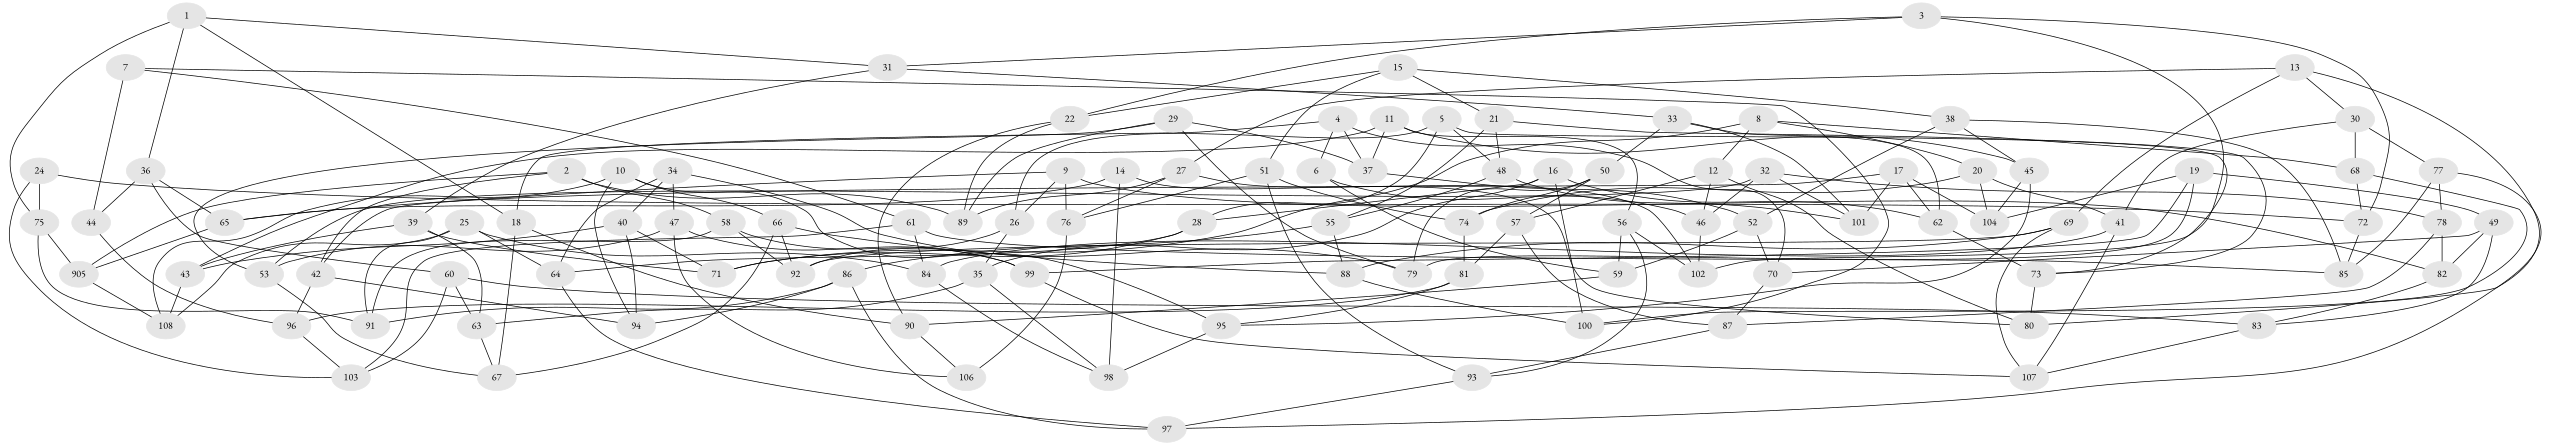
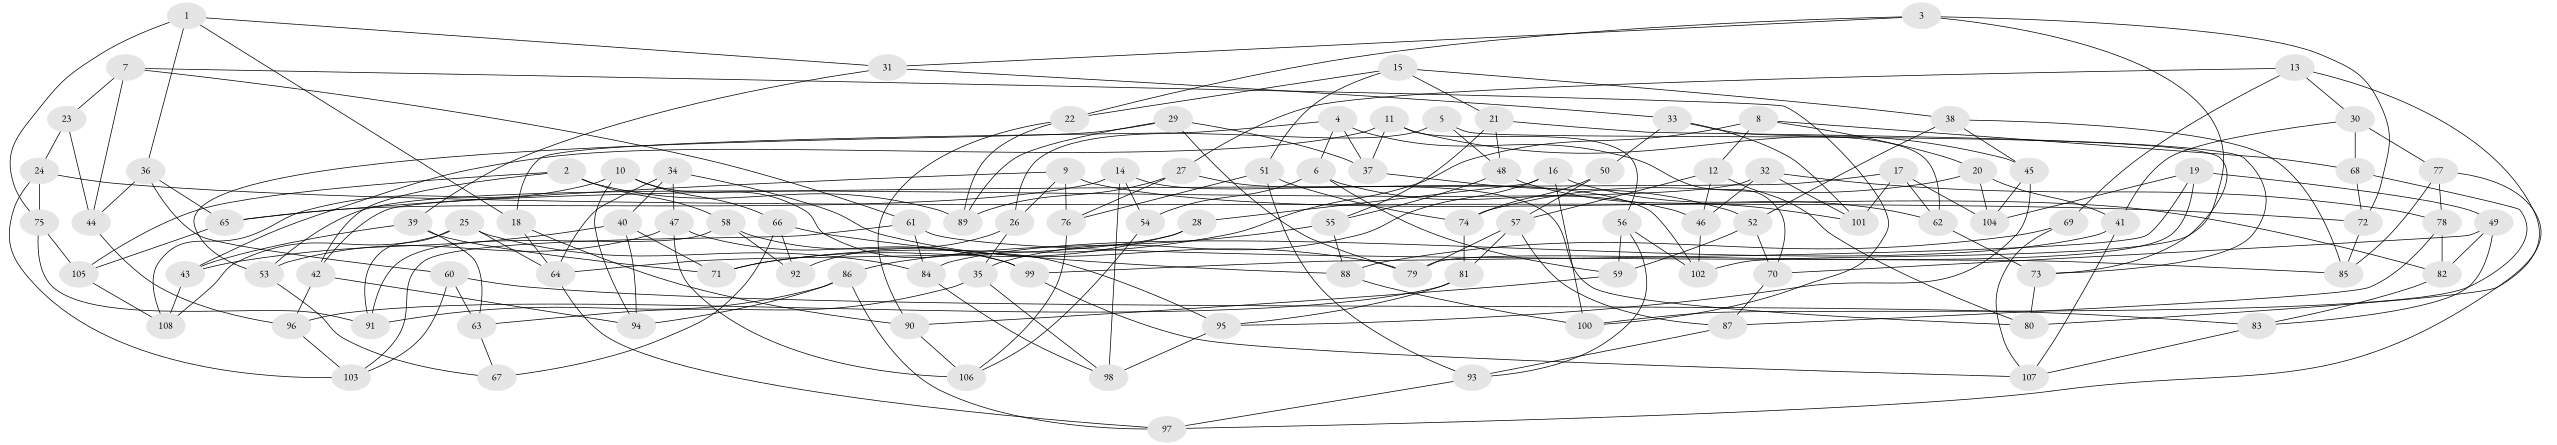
node "23": added
edge "5" -- "28": removed
edge "50" -- "79": now "57" -- "79"
node "54": added
edge "69" -- "92": removed
node "905": label "905" -> "105"
edge "18" -- "67": now "18" -- "64"
